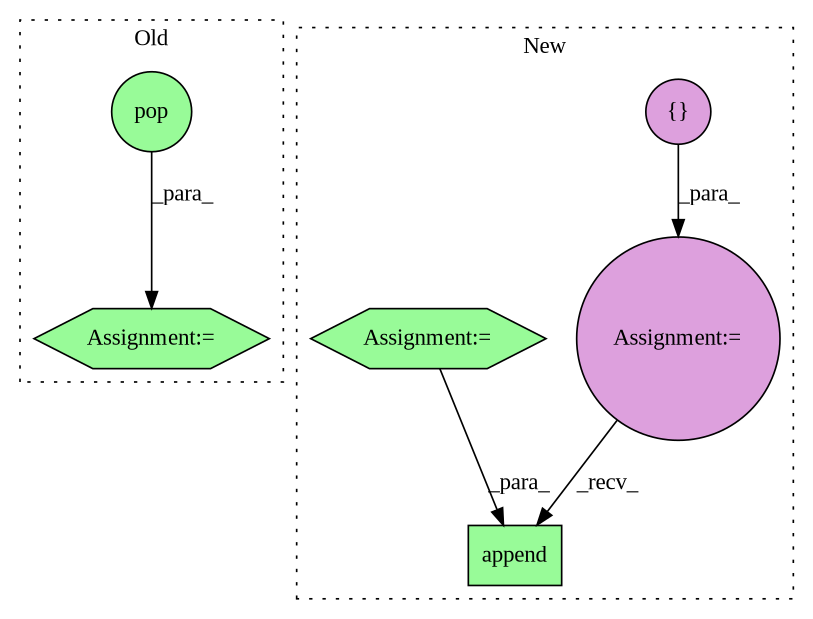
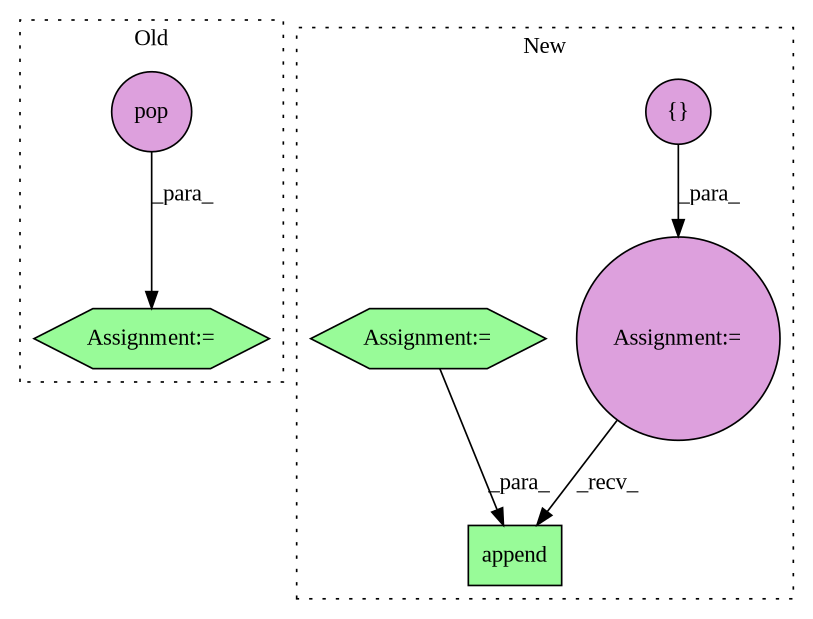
node "pop": fillcolor palegreen -> plum
